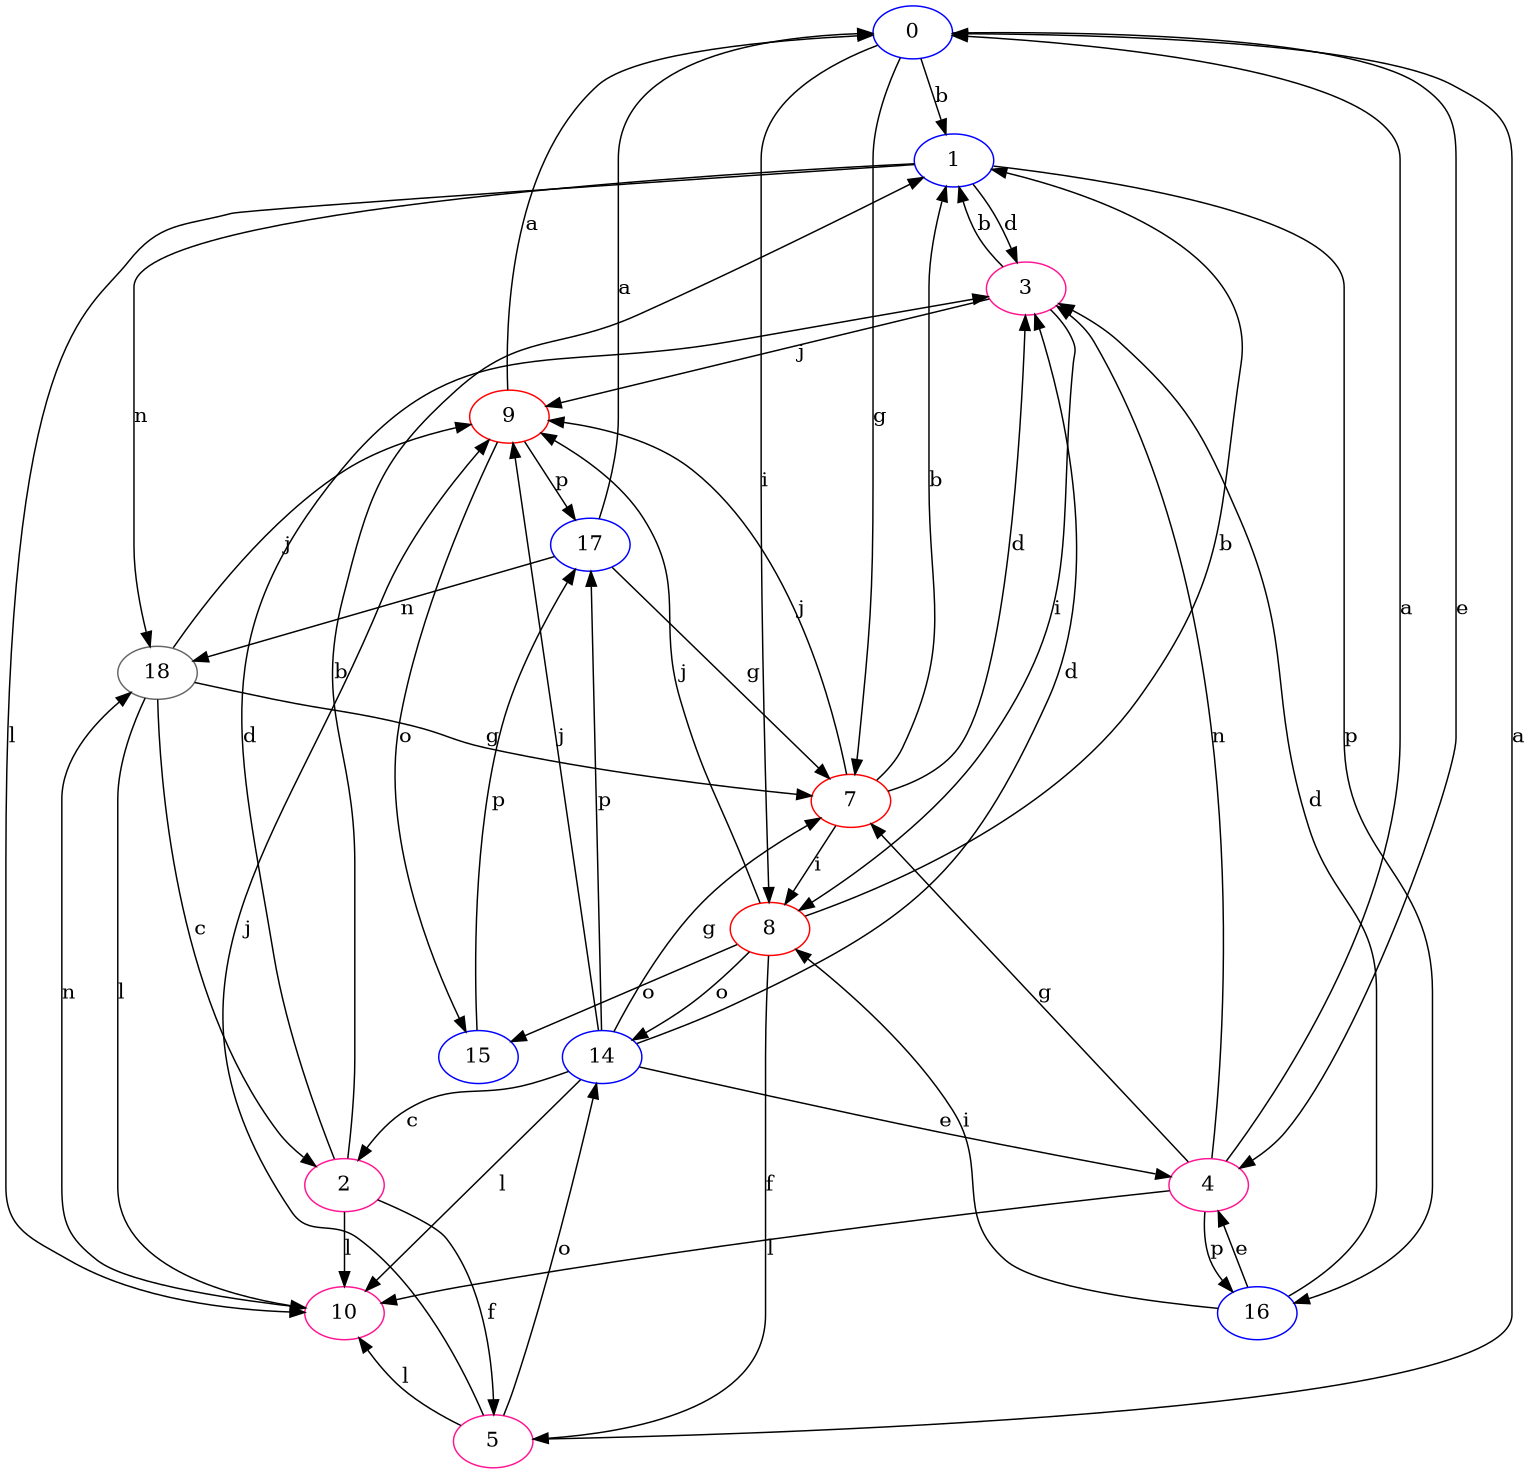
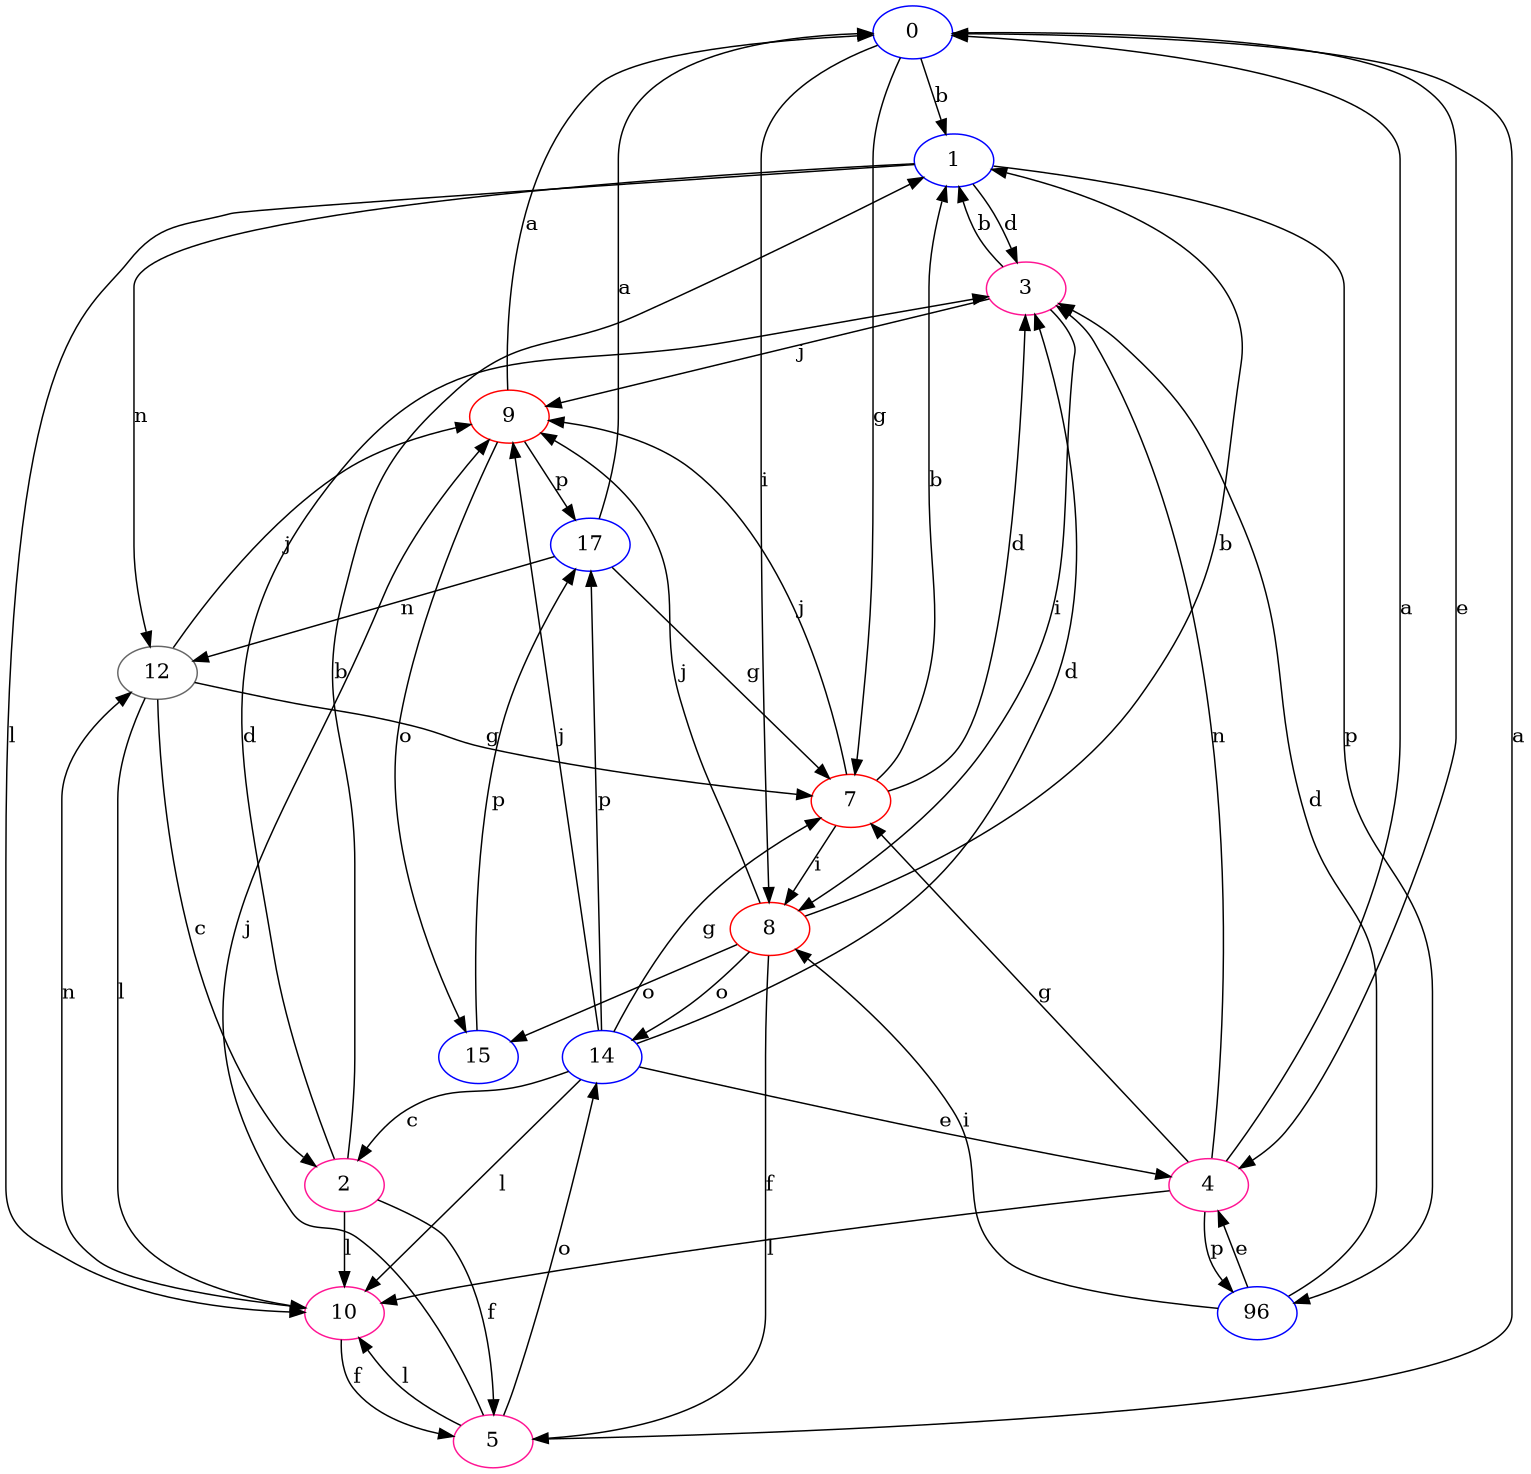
node "18": label "18" -> "12"
node "16": label "16" -> "96"
edge "10" -> "5": added, label "f"
